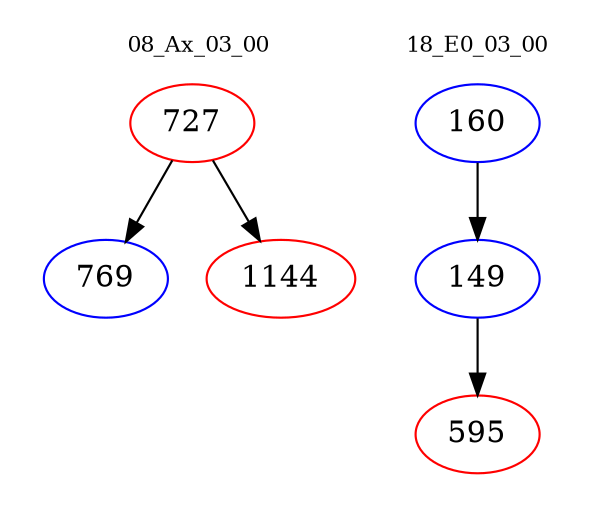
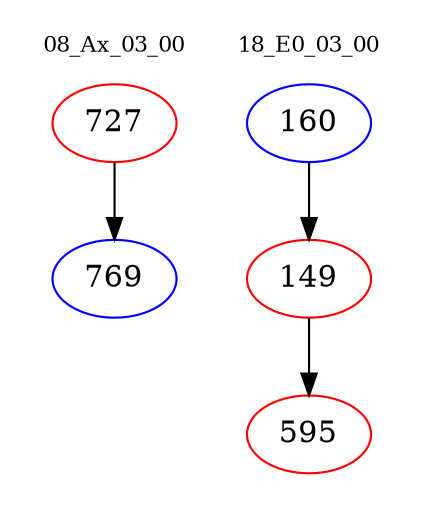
node "1144": removed
node "149": color blue -> red
